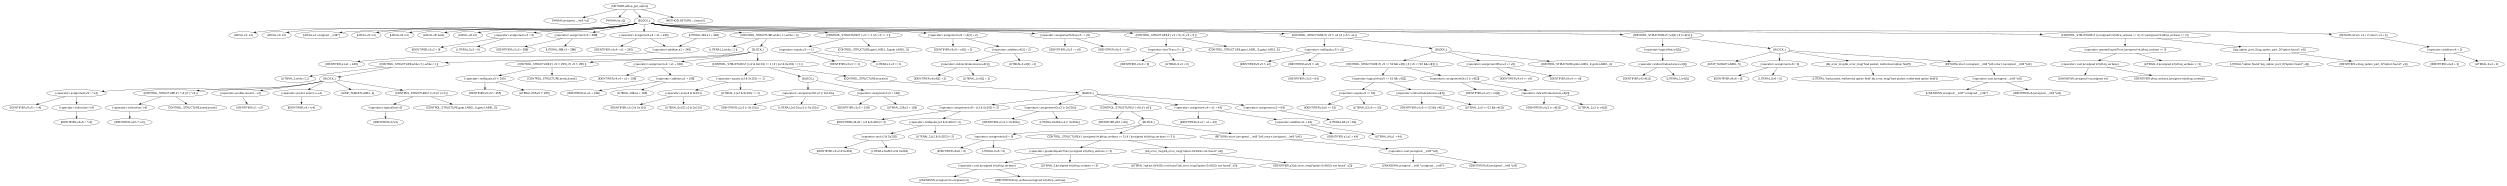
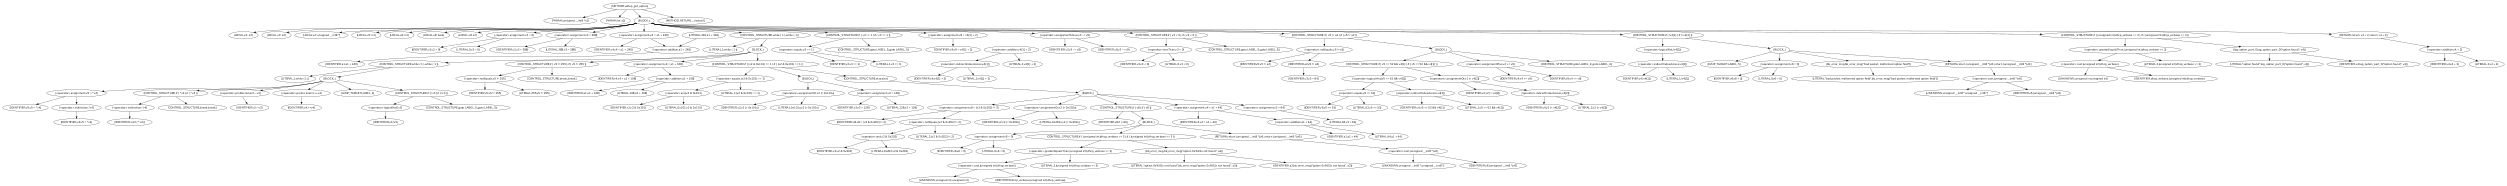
edge "(<operator>.assignment,v9 = v4[1] + 2)" -> "(<operator>.addition,v4[1] + 2)": removed
